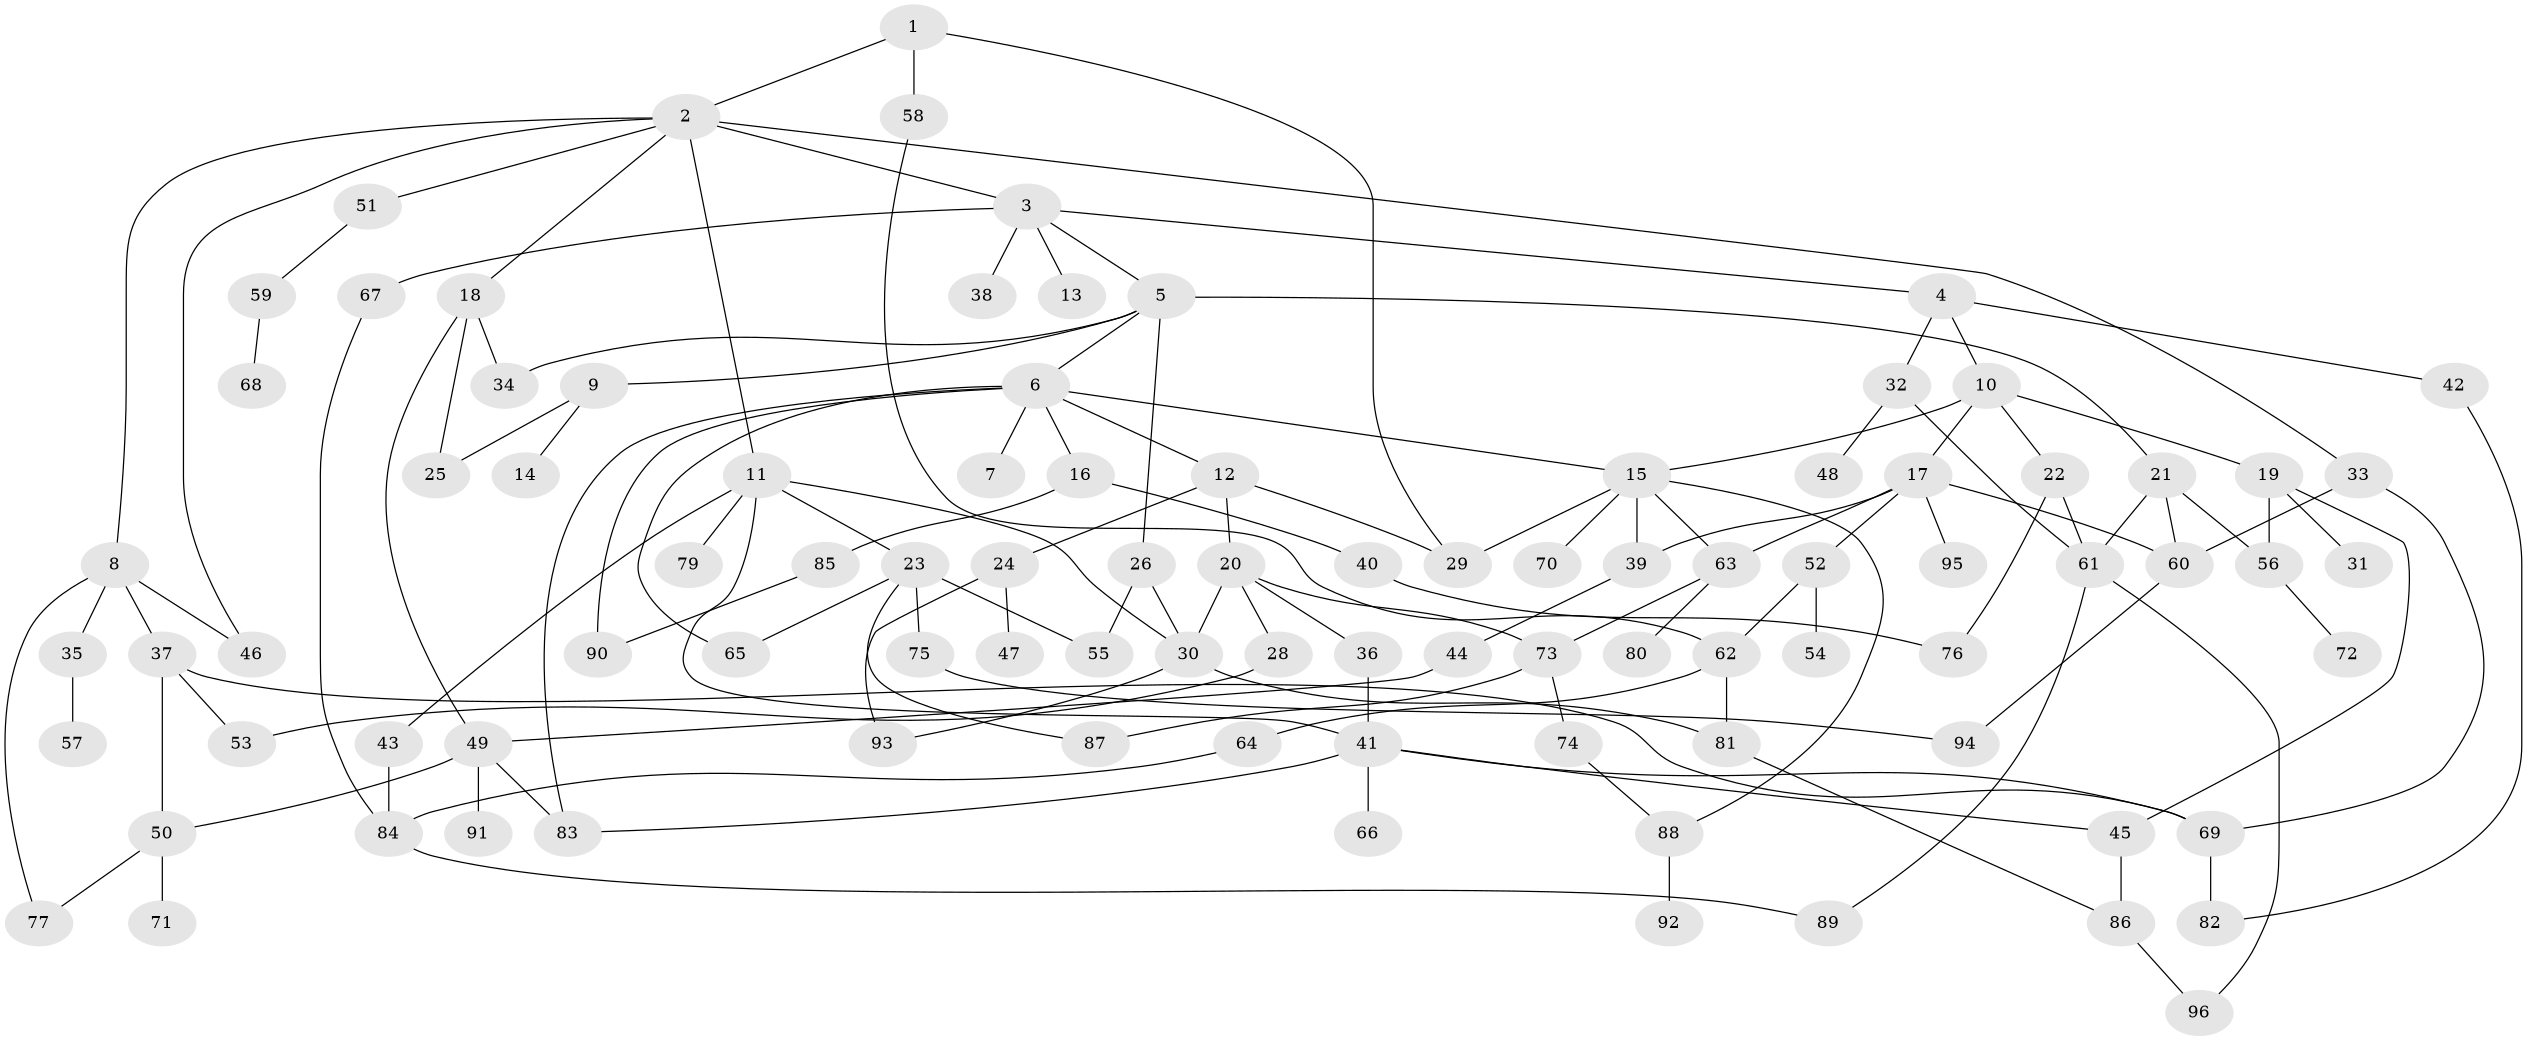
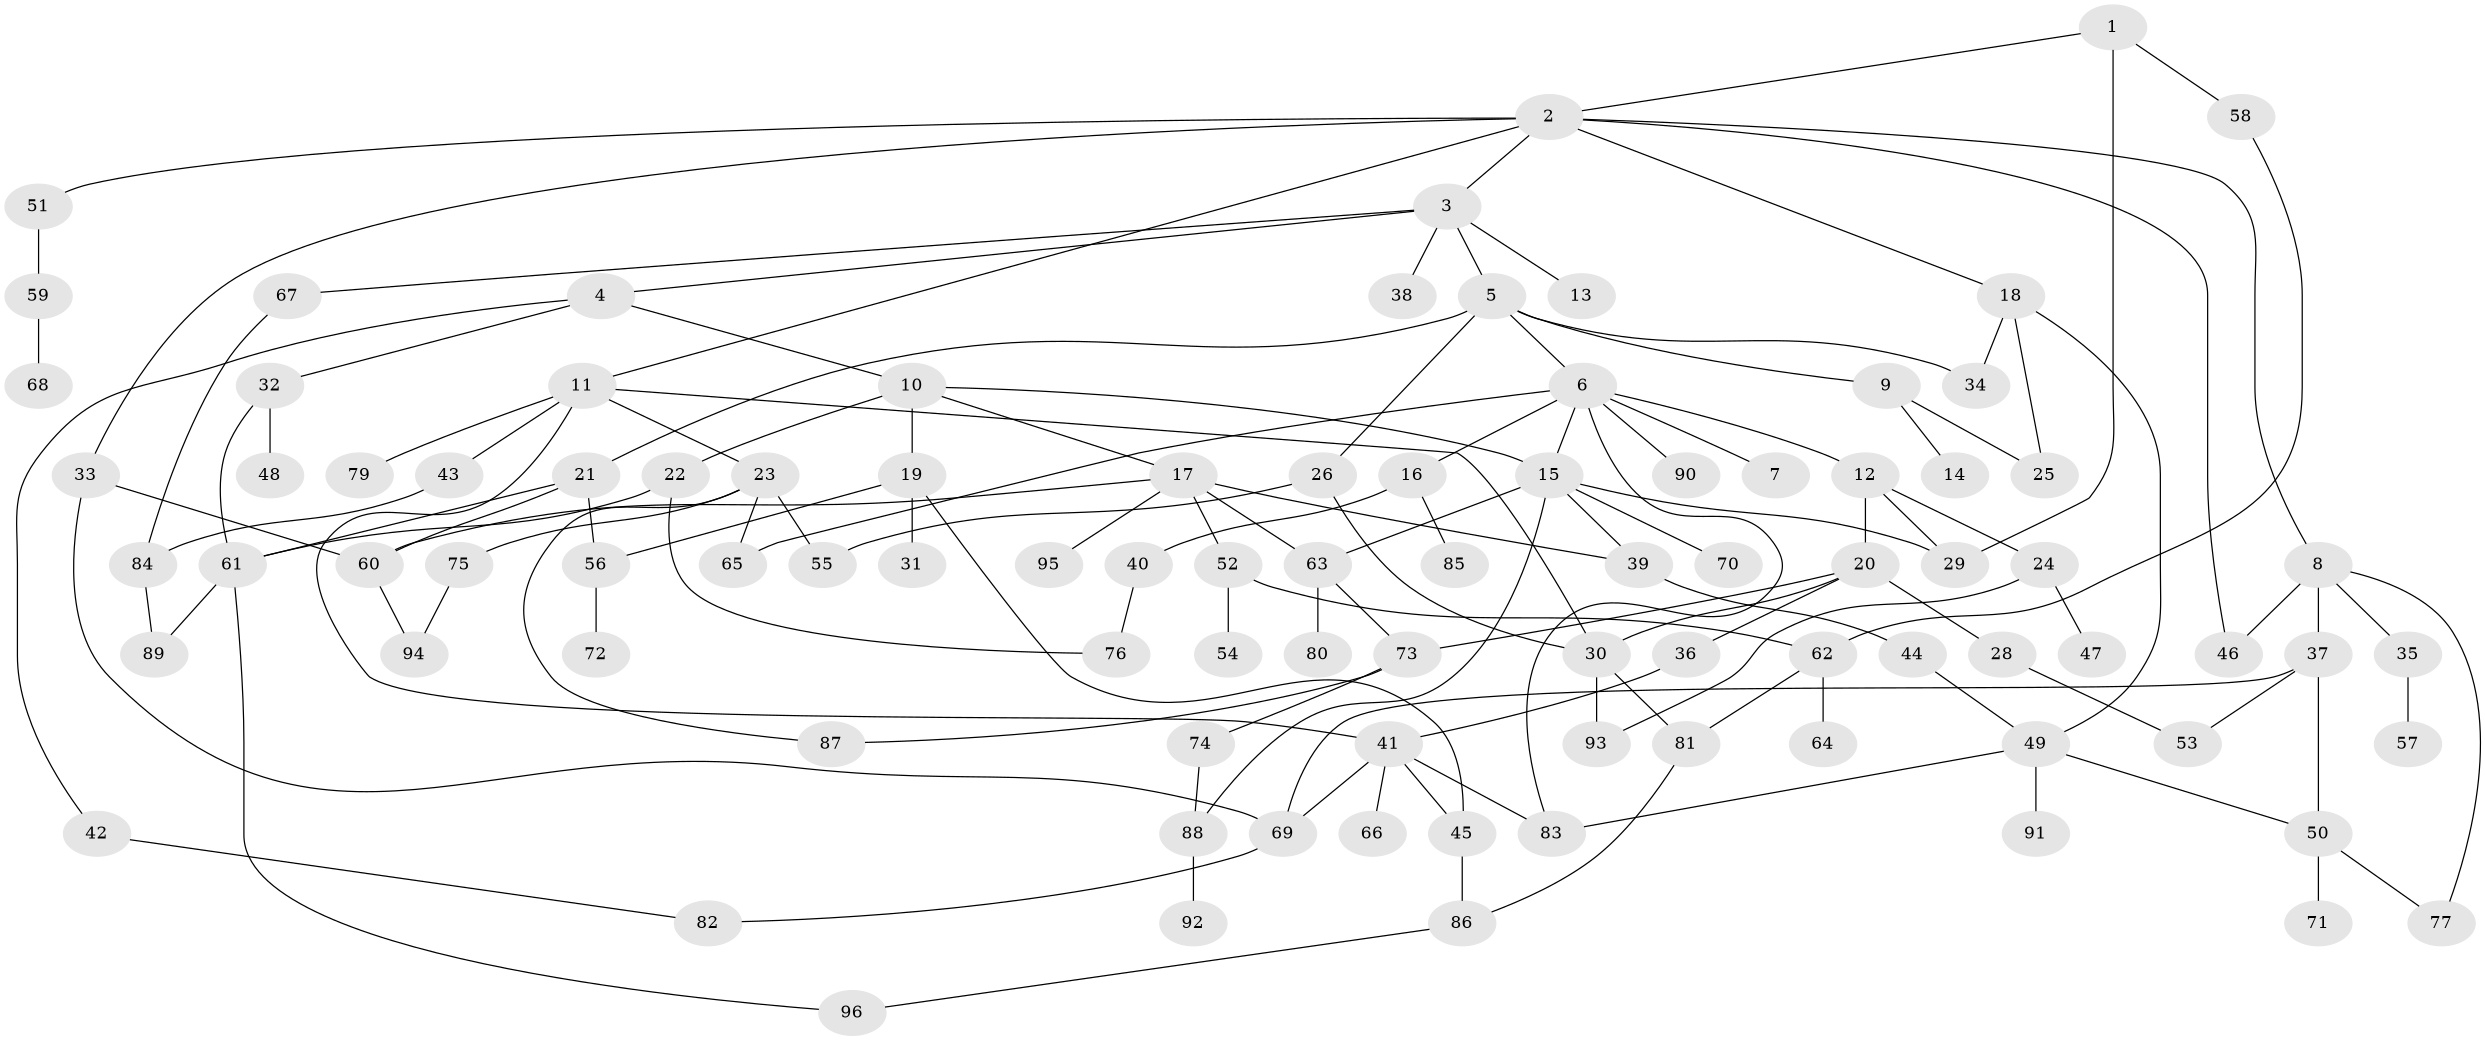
edge "85" -- "90": removed
edge "64" -- "84": removed
